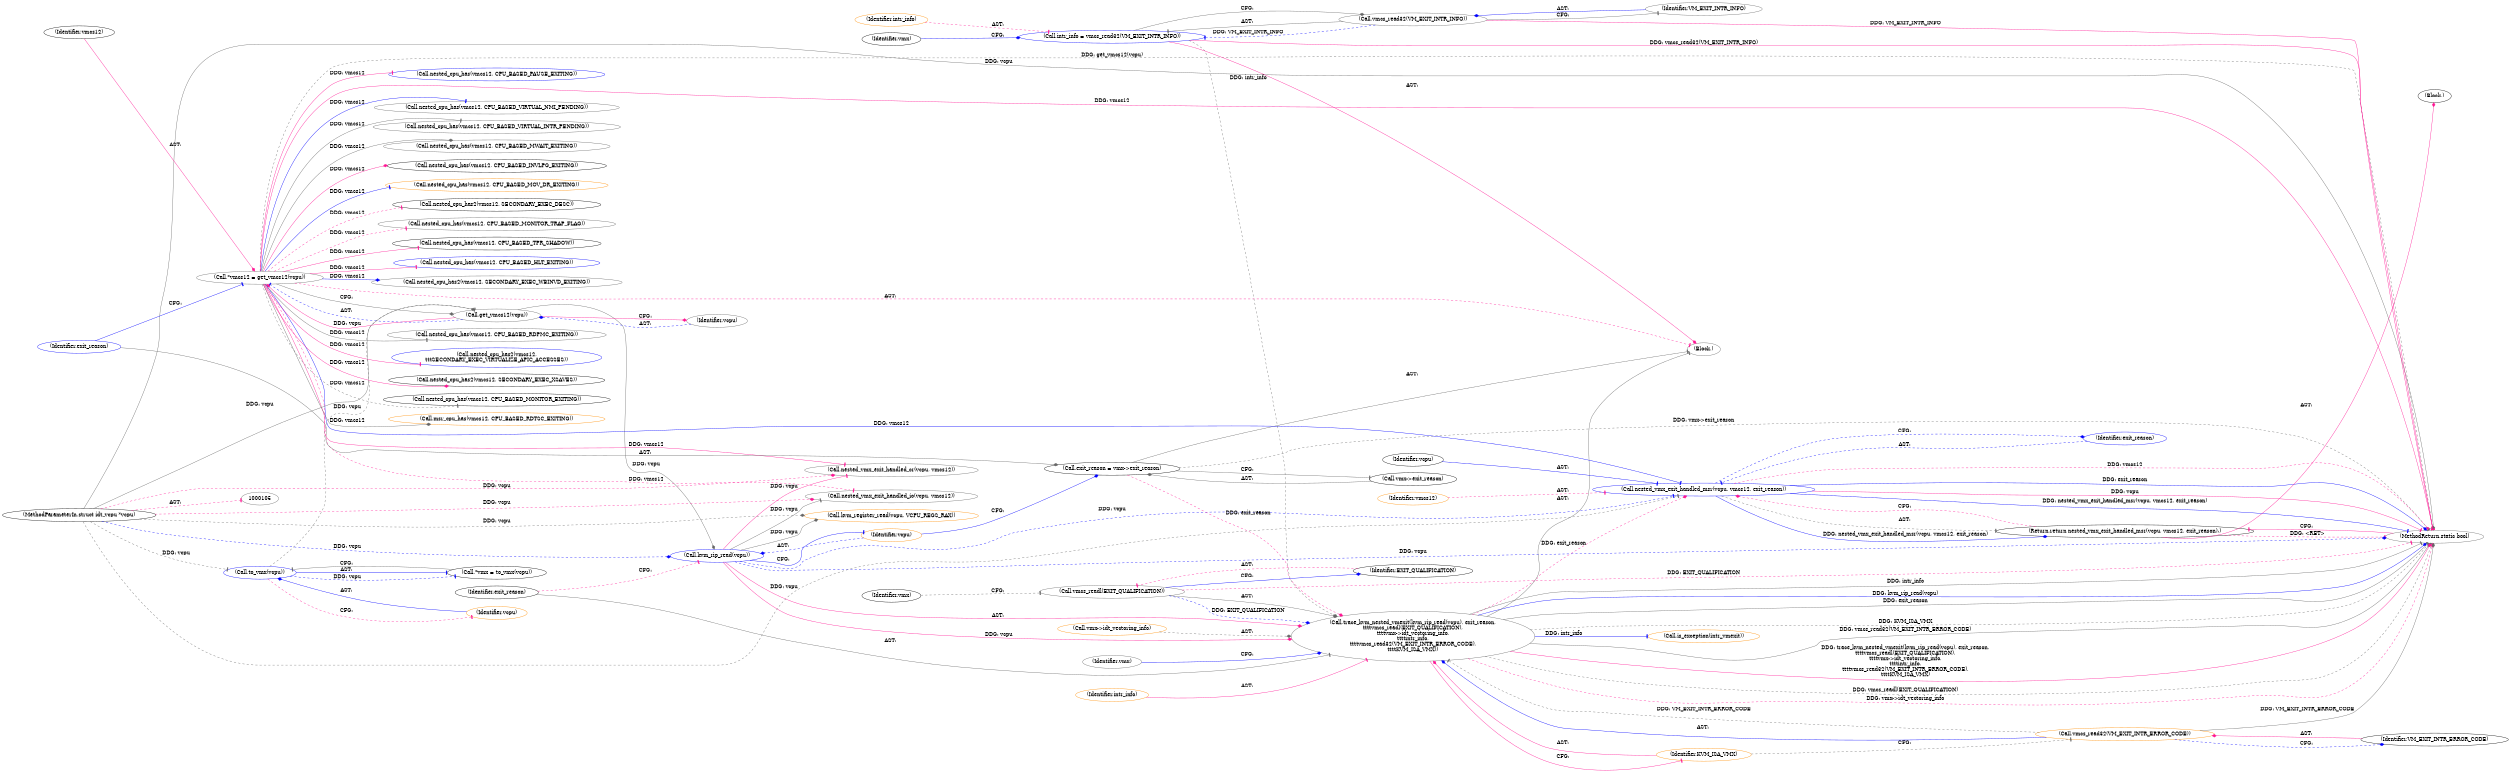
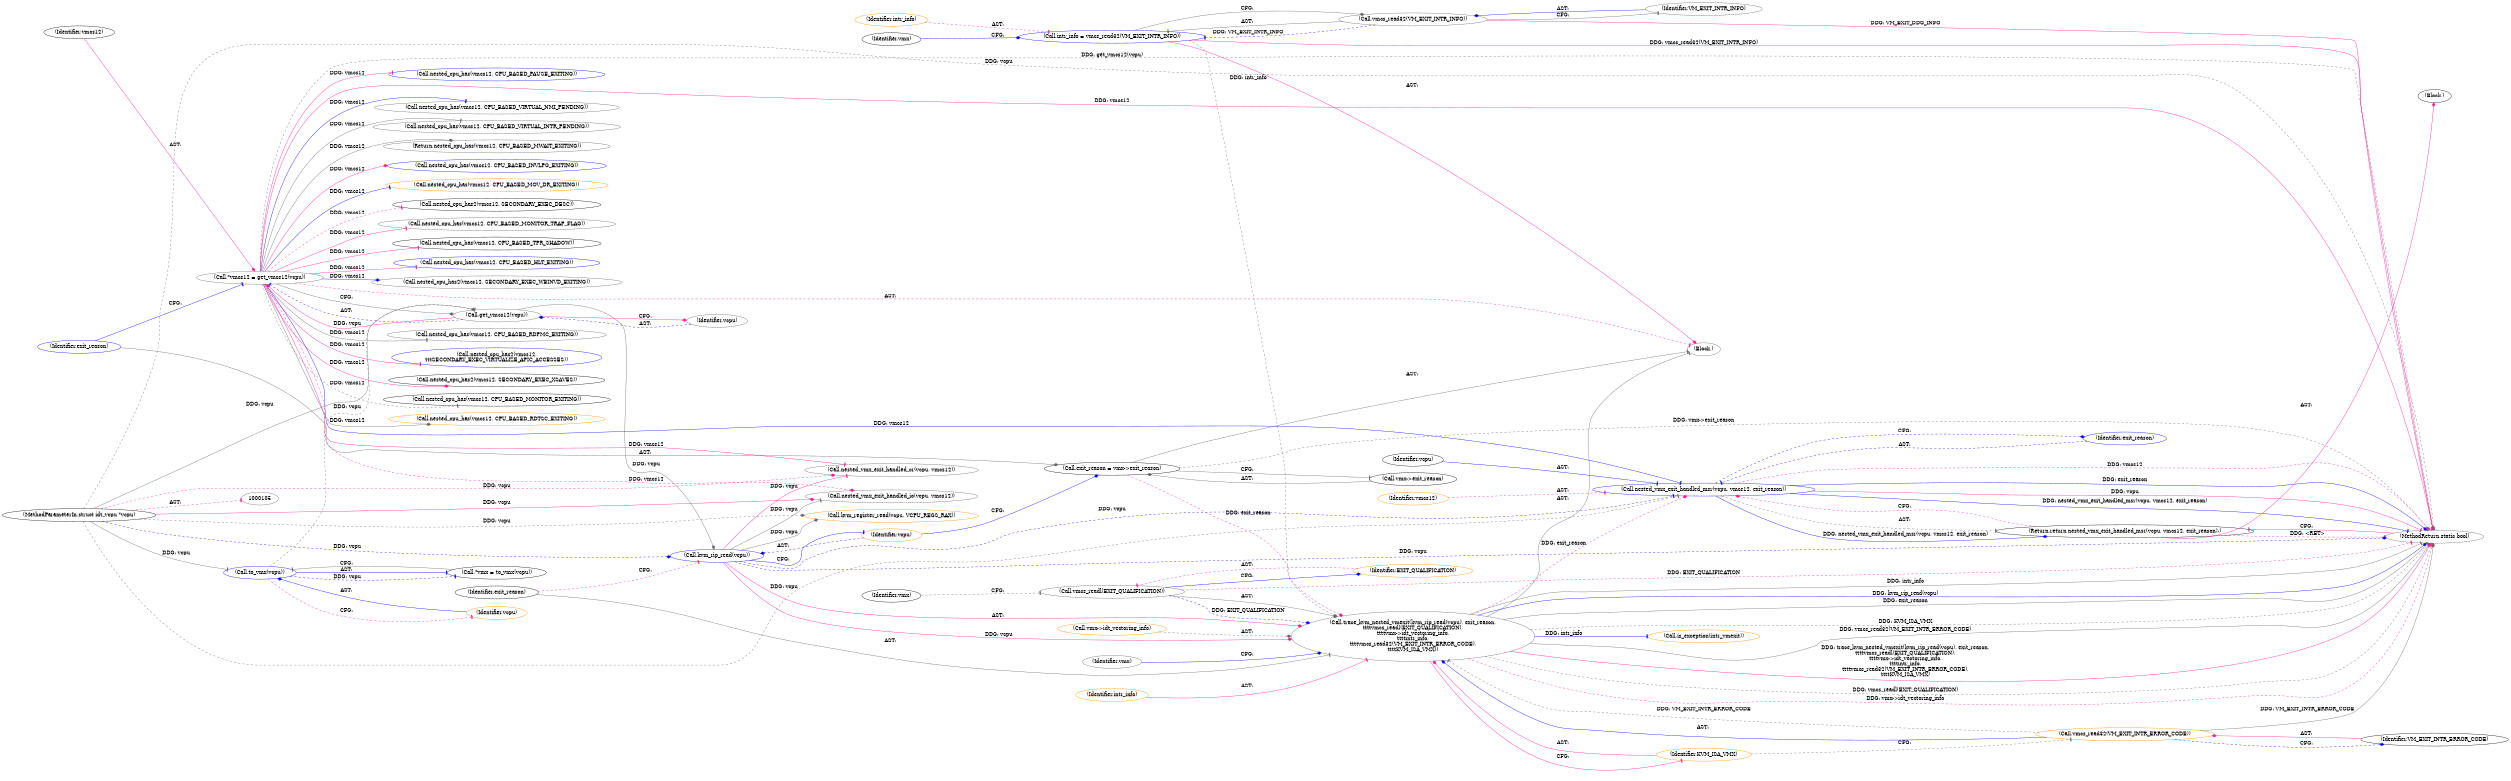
edge "(Call,vmcs_read32(VM_EXIT_INTR_INFO))" -> "(MethodReturn,static bool)": label "DDG: VM_EXIT_INTR_INFO" -> "DDG: VM_EXIT_DDG_INFO"
edge "(MethodParameterIn,struct idt_vcpu *vcpu)" -> "(MethodReturn,static bool)": style solid -> dashed
node "(Call,nested_cpu_has(vmcs12, CPU_BASED_MWAIT_EXITING))": label "(Call,nested_cpu_has(vmcs12, CPU_BASED_MWAIT_EXITING))" -> "(Return,nested_cpu_has(vmcs12, CPU_BASED_MWAIT_EXITING))"
node "(Call,nested_cpu_has(vmcs12, CPU_BASED_INVLPG_EXITING))": color black -> blue
edge "(Call,*vmcs12 = get_vmcs12(vcpu))" -> "(Call,nested_cpu_has(vmcs12, CPU_BASED_MONITOR_TRAP_FLAG))": style dashed -> solid
node "(Call,msr_cpu_has(vmcs12, CPU_BASED_RDTSC_EXITING))": label "(Call,msr_cpu_has(vmcs12, CPU_BASED_RDTSC_EXITING))" -> "(Call,nested_cpu_has(vmcs12, CPU_BASED_RDTSC_EXITING))"
edge "(Call,*vmcs12 = get_vmcs12(vcpu))" -> "(Call,nested_vmx_exit_handled_io(vcpu, vmcs12))": arrowhead tee -> diamond
edge "(MethodParameterIn,struct idt_vcpu *vcpu)" -> "(Call,nested_vmx_exit_handled_io(vcpu, vmcs12))": style dashed -> solid
edge "(MethodParameterIn,struct idt_vcpu *vcpu)" -> "(Call,to_vmx(vcpu))": style dashed -> solid
node "(Identifier,EXIT_QUALIFICATION)": color black -> darkorange
